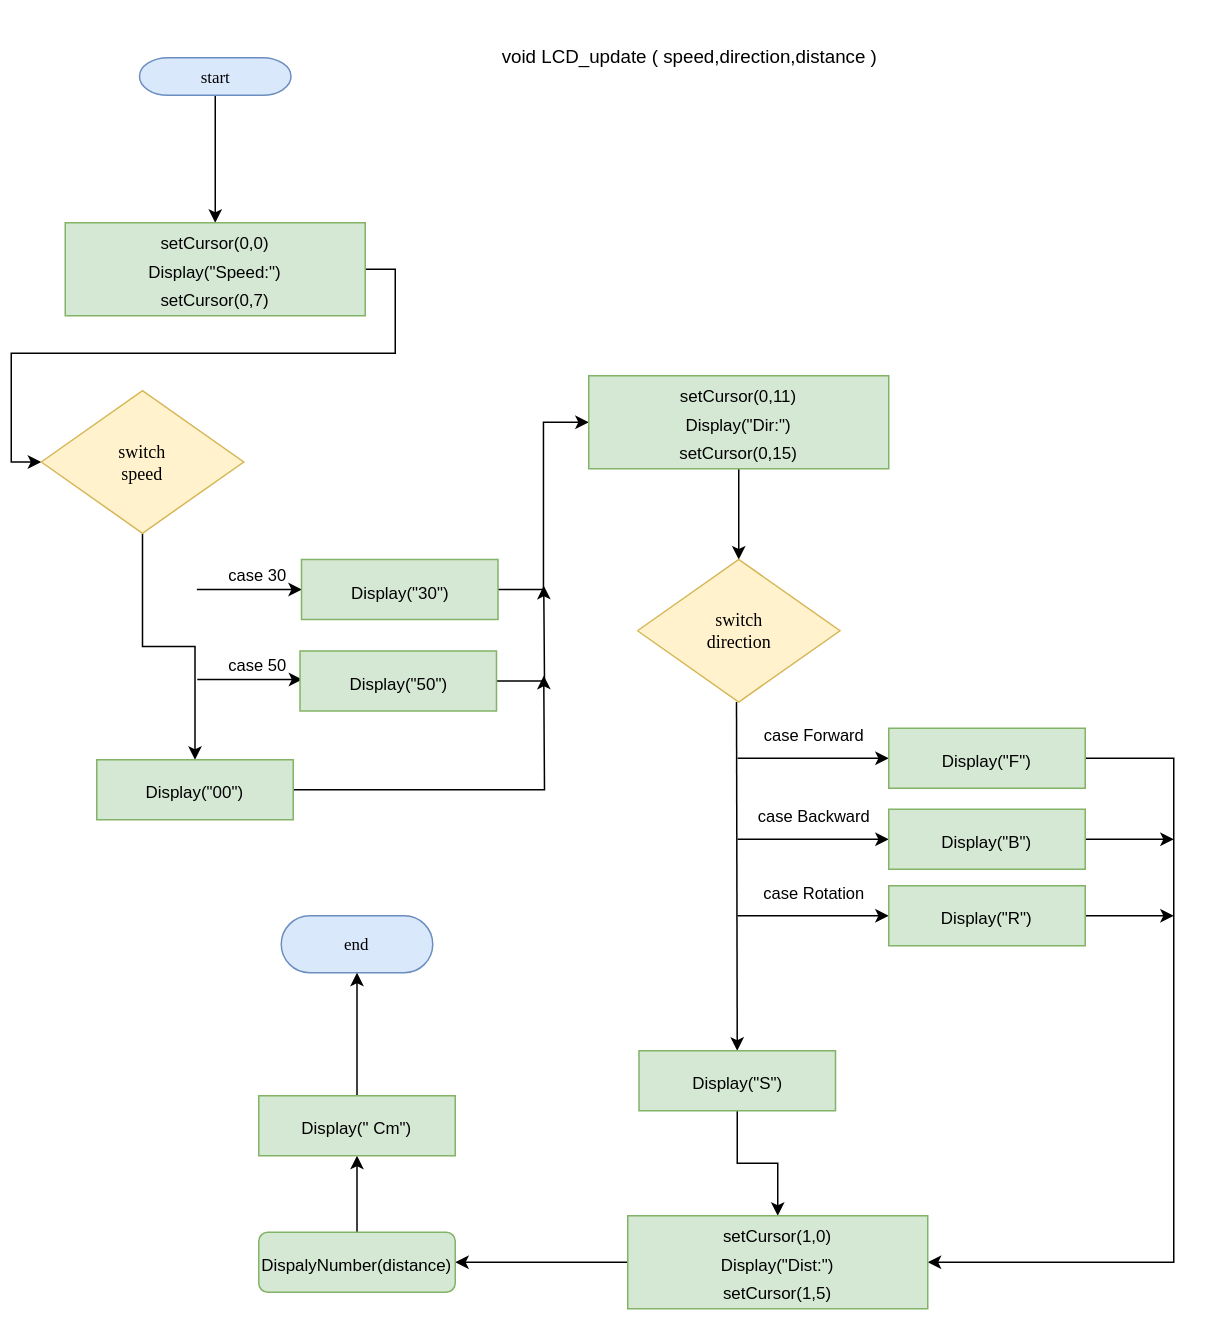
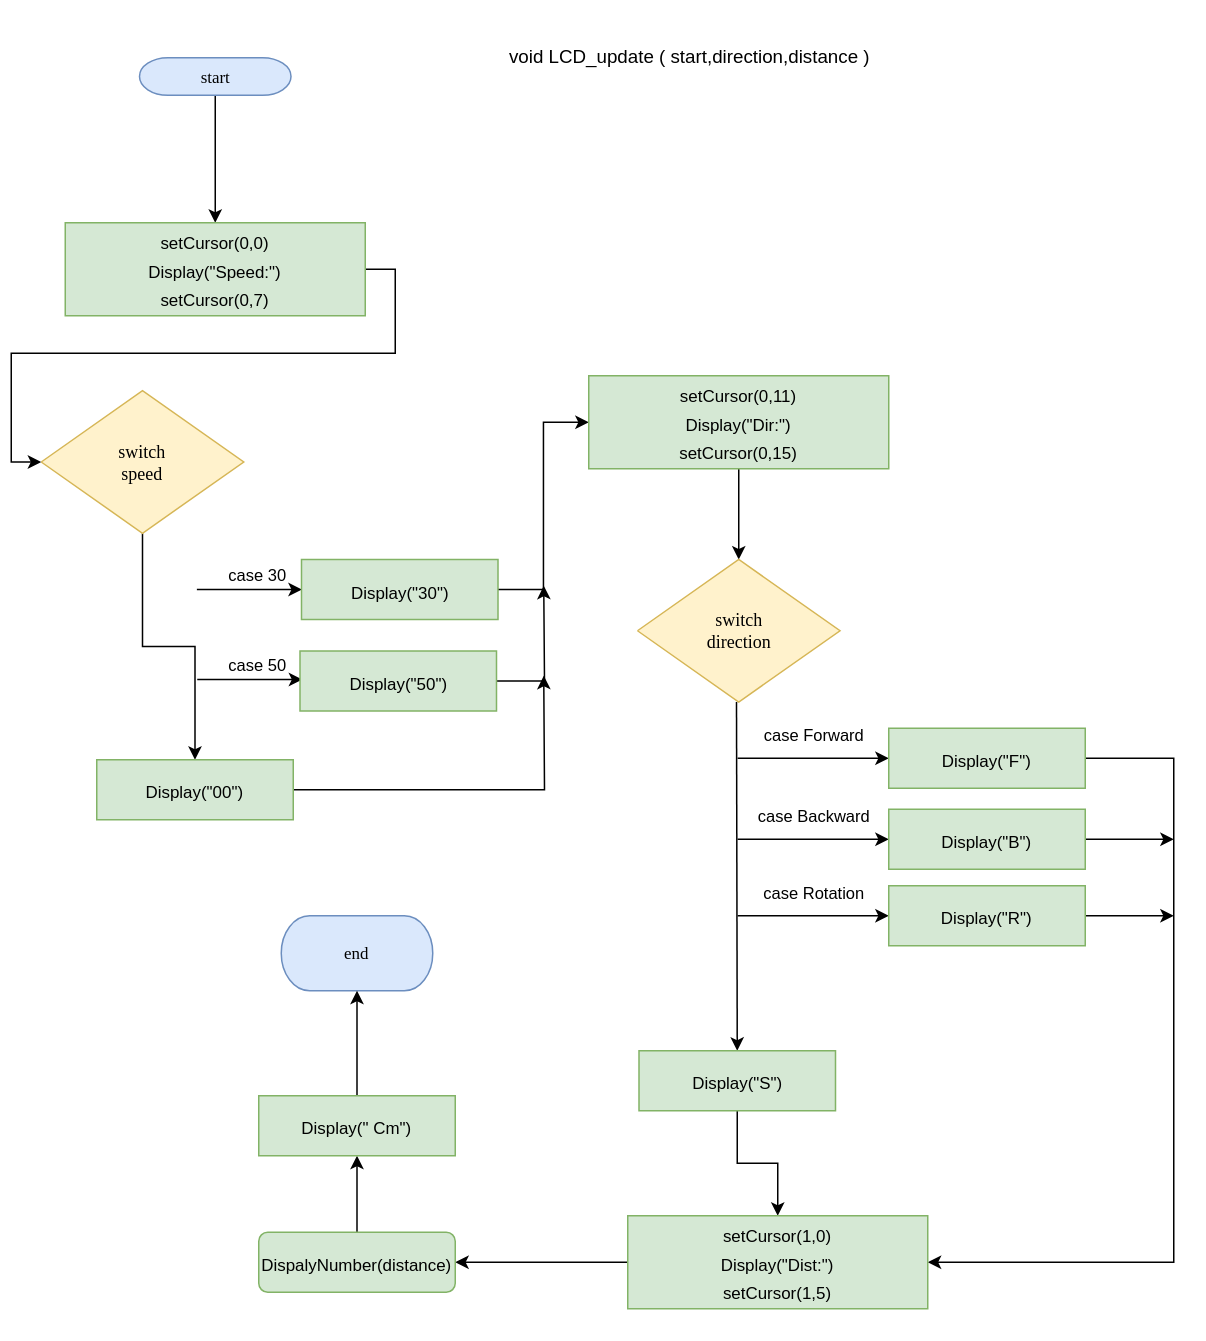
node "void LCD_update ( speed,direction,distance )": label "void LCD_update ( speed,direction,distance )" -> "void LCD_update ( start,direction,distance )"
node "end": size 152x57 -> 152x75
